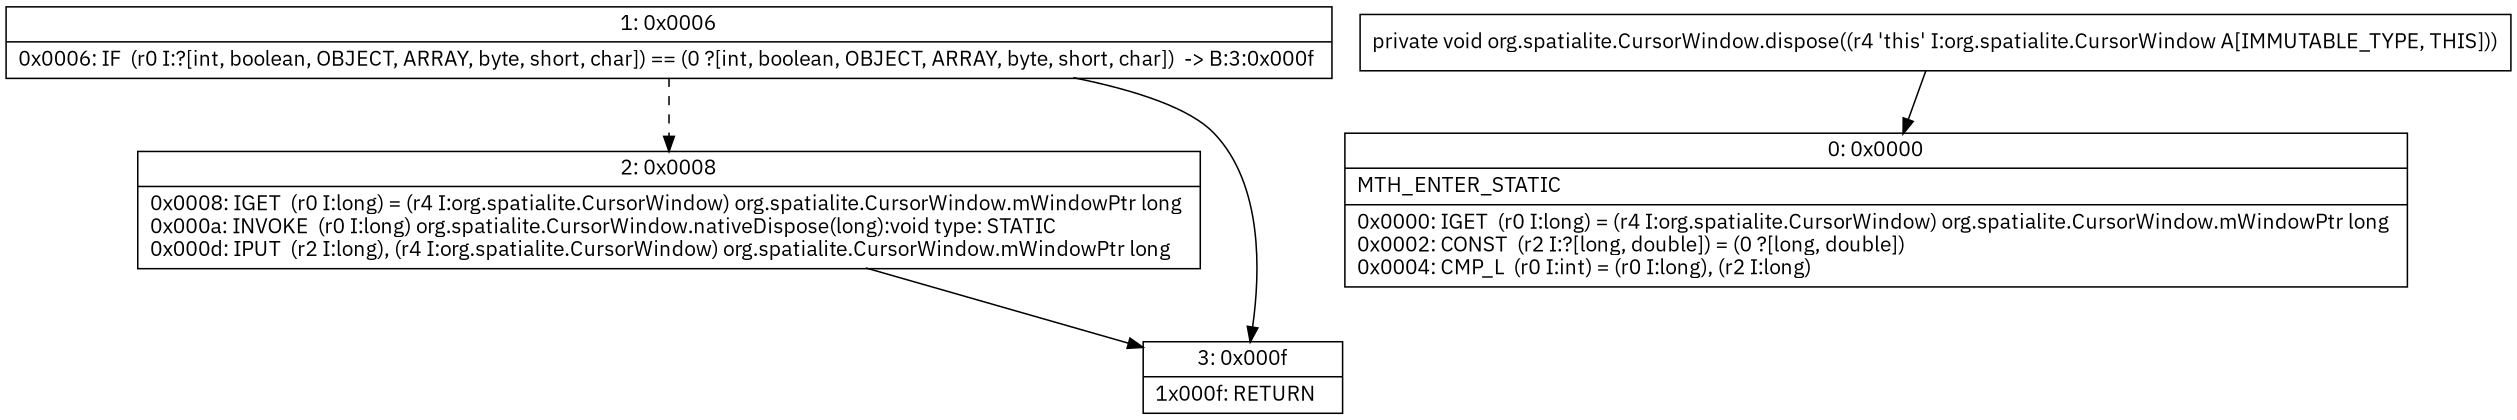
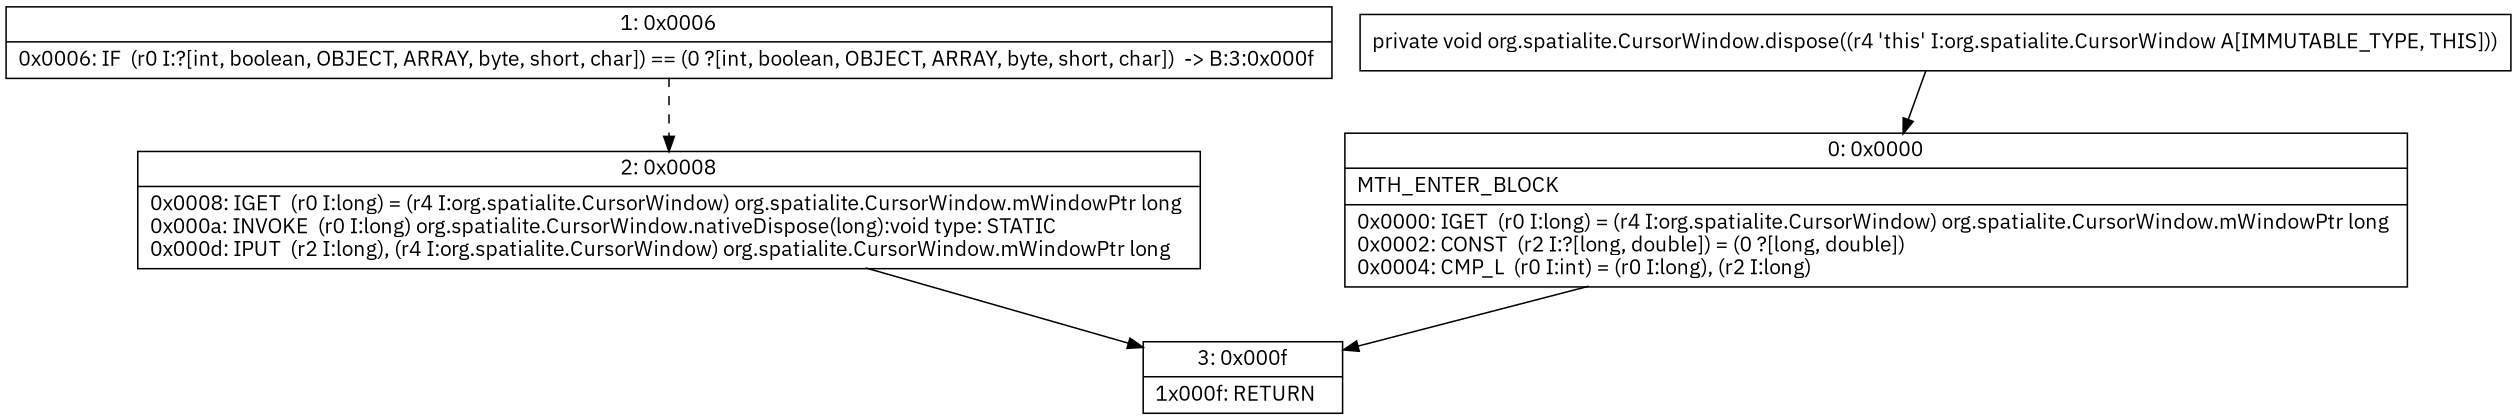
edge "1: 0x0006" -> "3: 0x000f": now "0: 0x0000" -> "3: 0x000f"
node "0: 0x0000": text "MTH_ENTER_STATIC" -> "MTH_ENTER_BLOCK"
